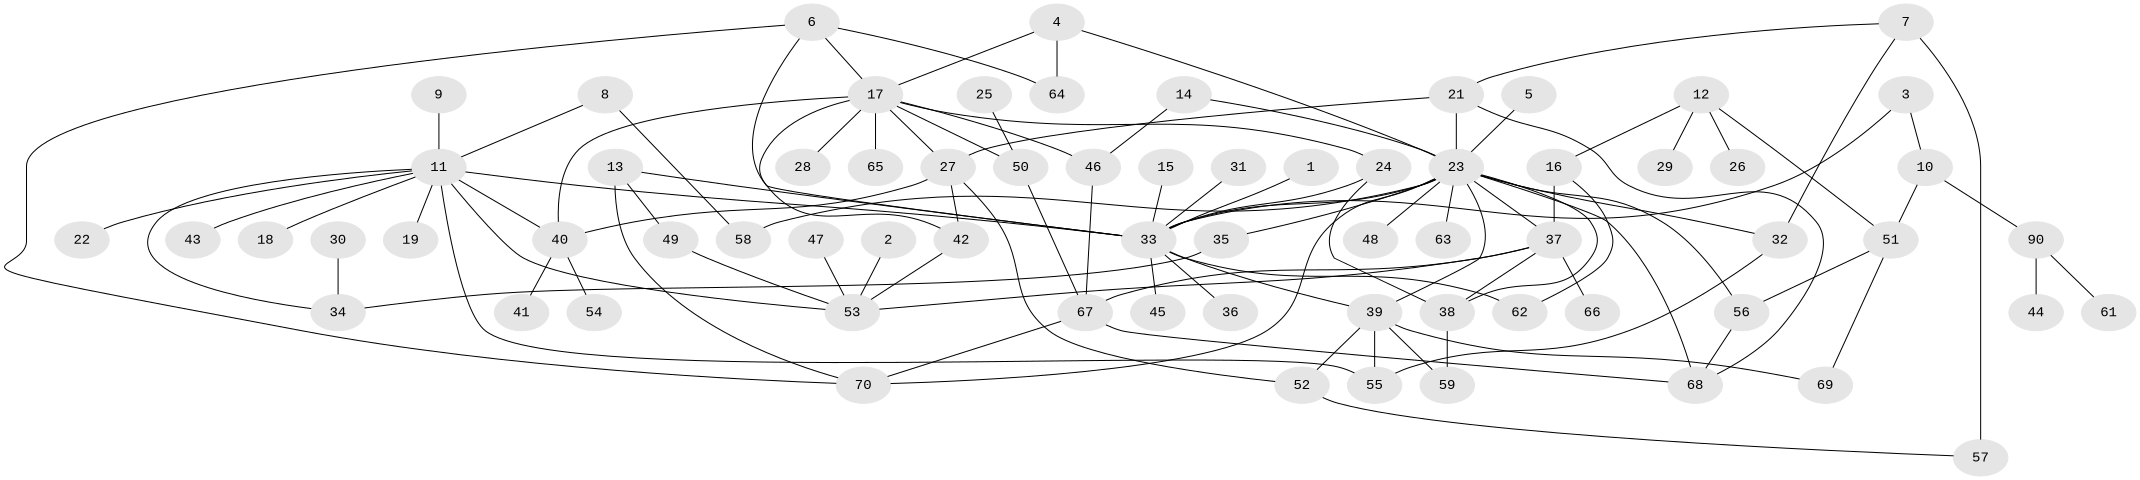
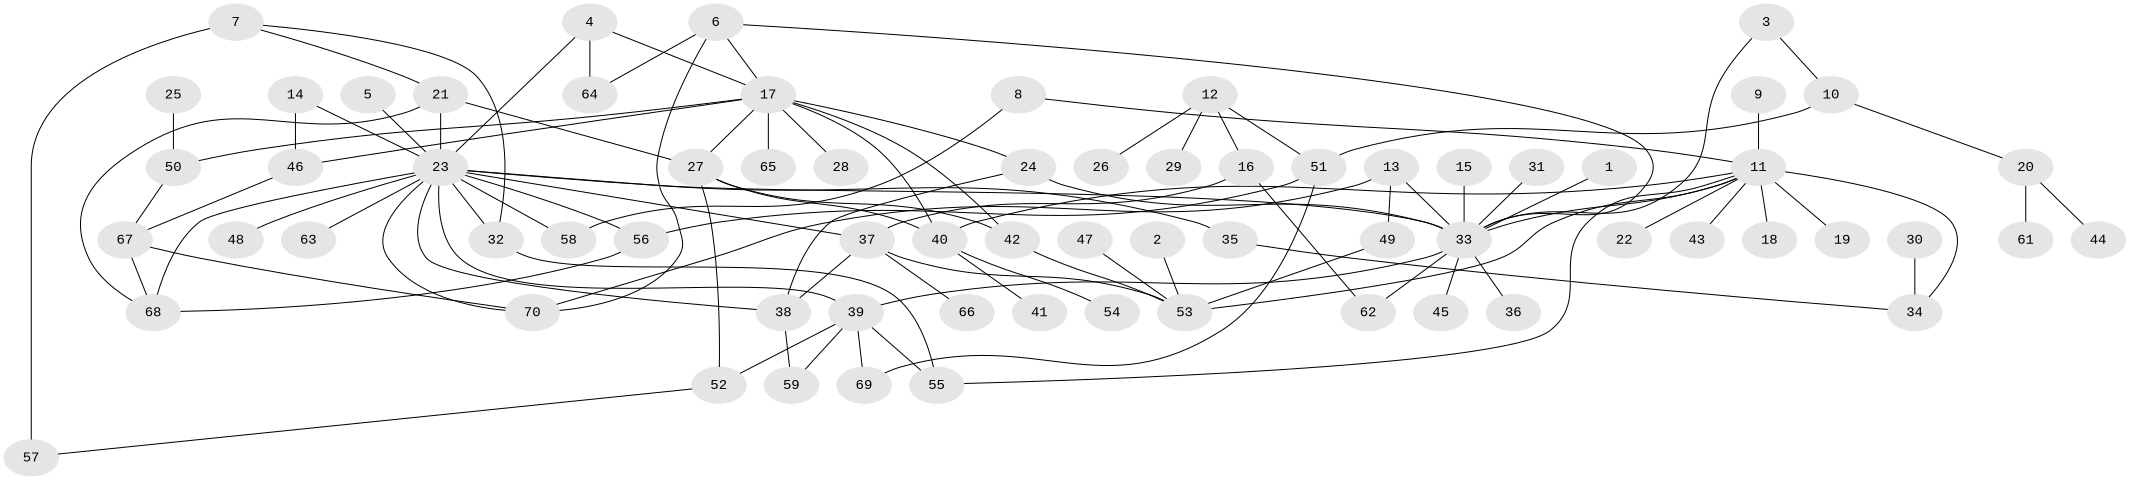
node "90": label "90" -> "20"
edge "37" -- "67": removed
